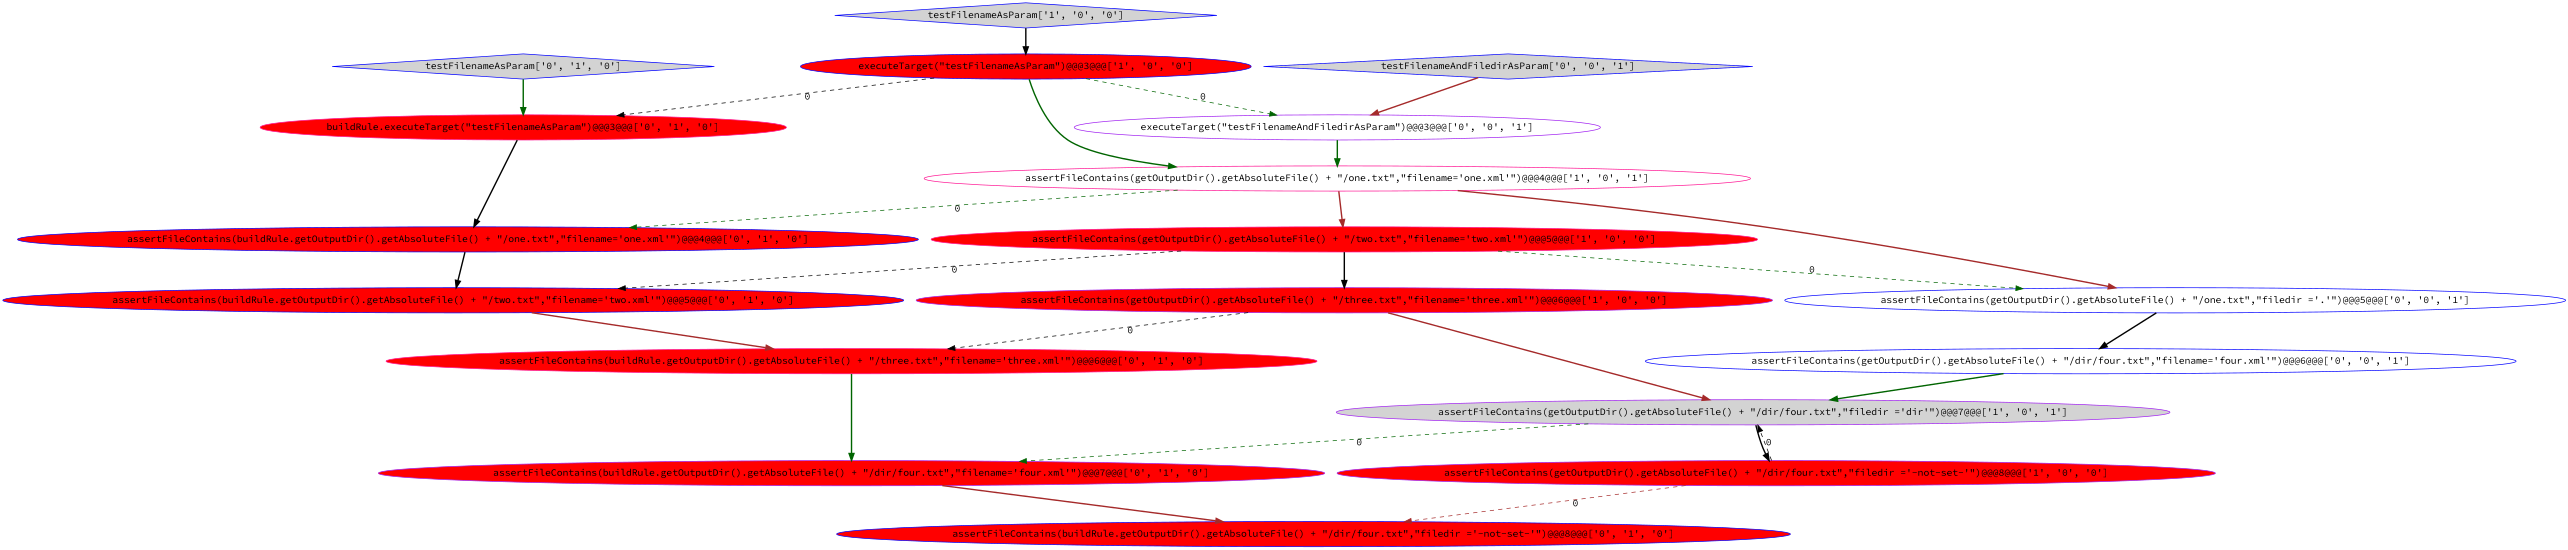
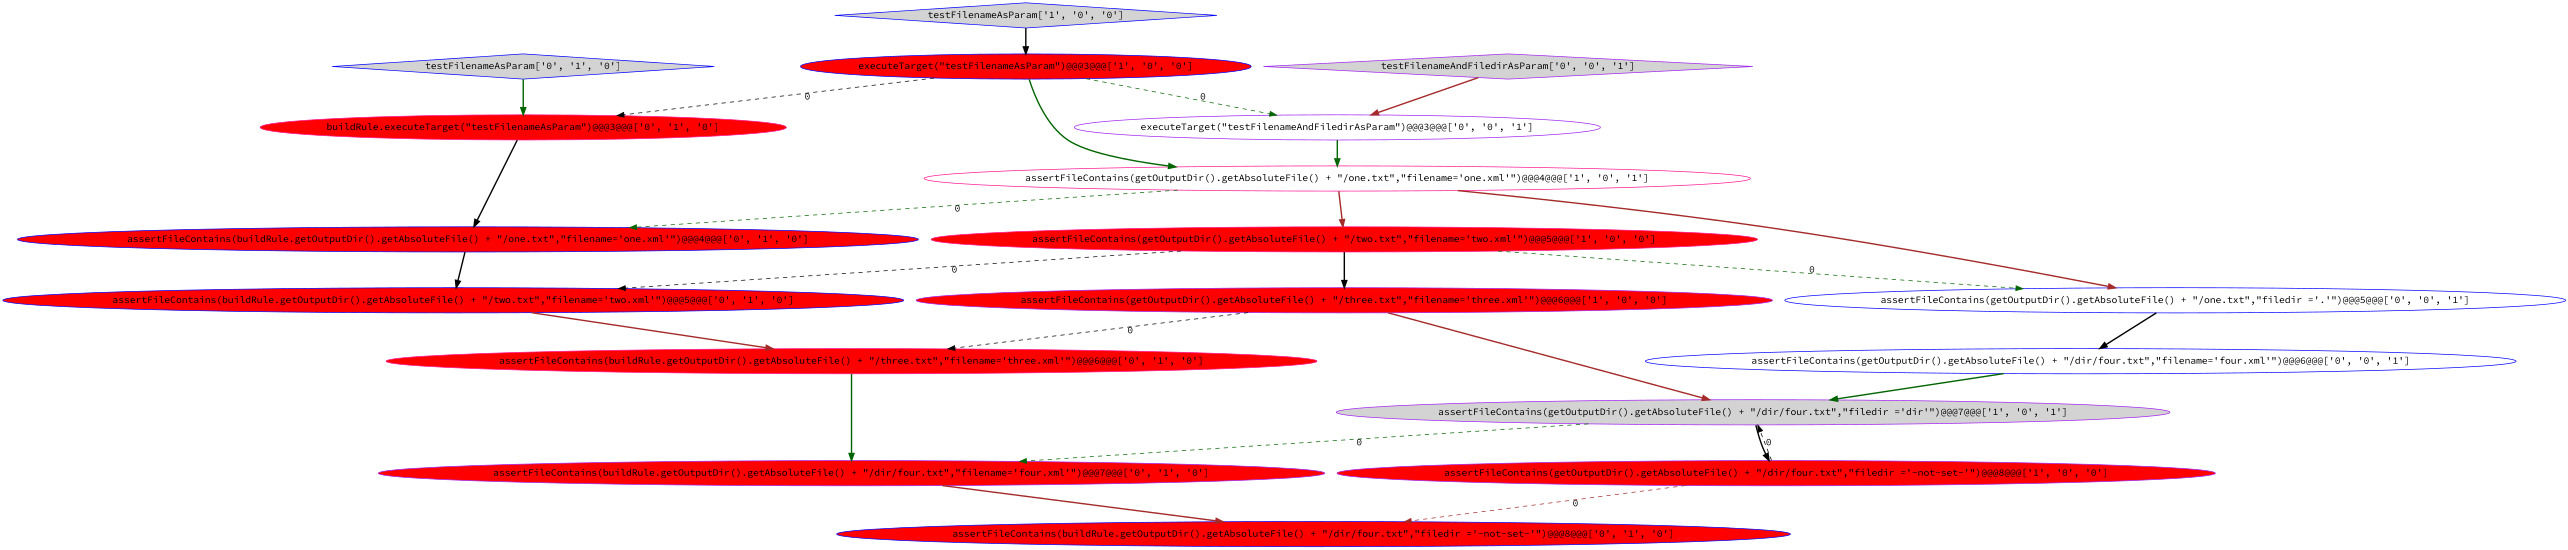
node "testFilenameAndFiledirAsParam['0', '0', '1']": color blue -> purple
